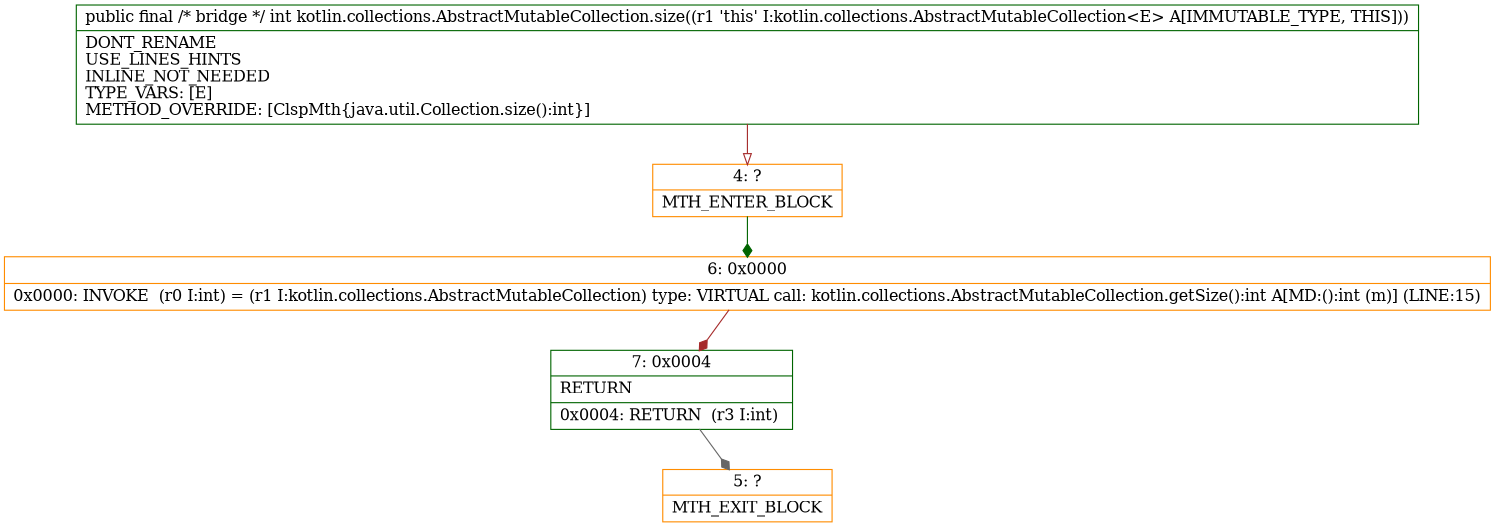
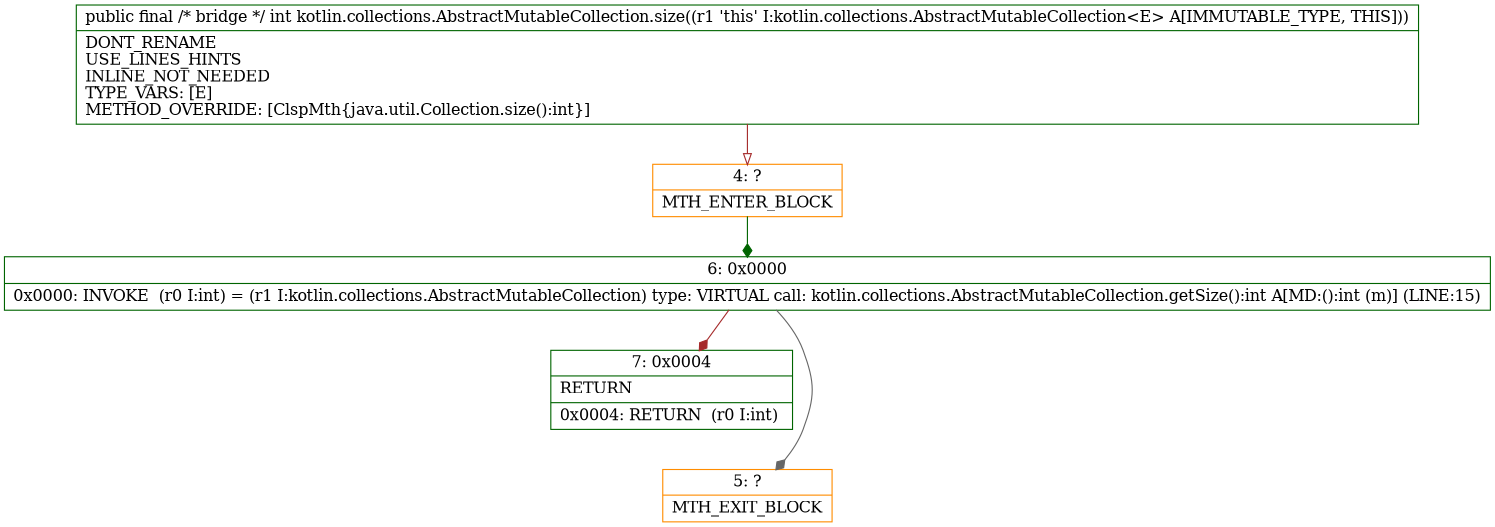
node "6: 0x0000": color darkorange -> darkgreen
node "7: 0x0004": text "0x0004: RETURN  (r3 I:int)" -> "0x0004: RETURN  (r0 I:int)"
edge "7: 0x0004" -> "5: ?": now "6: 0x0000" -> "5: ?"
